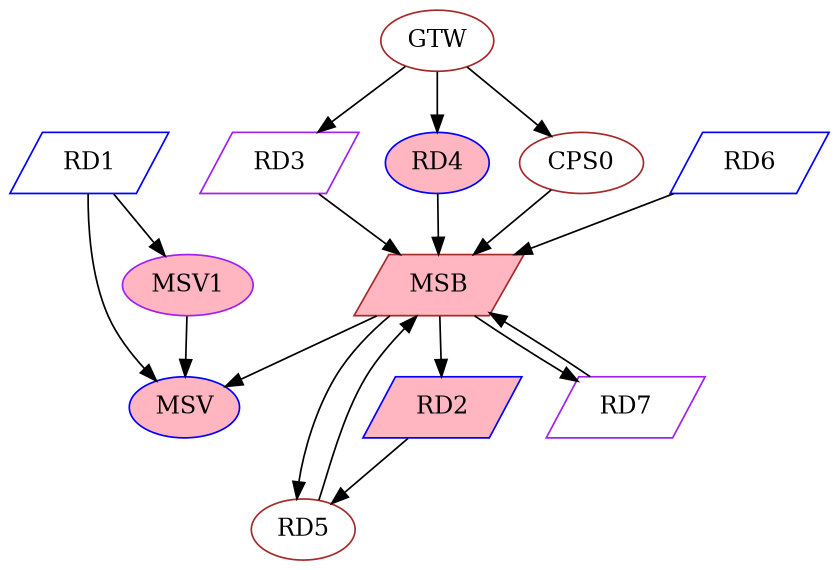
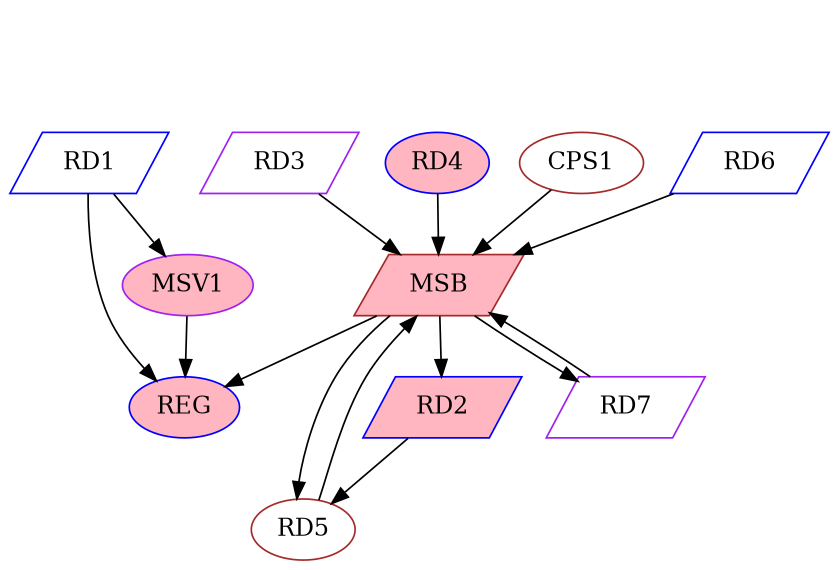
node "GTW": removed
node "CPS0": label "CPS0" -> "CPS1"
node "MSV": label "MSV" -> "REG"
